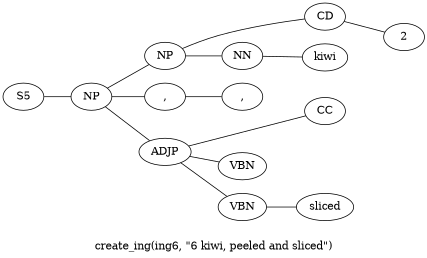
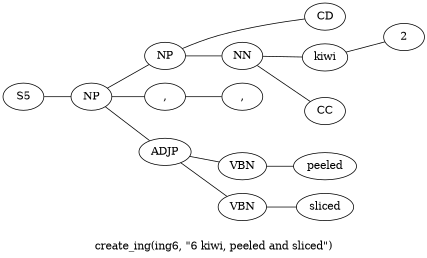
edge "CD" -- "2": now "kiwi" -- "2"
edge "CC" -- "ADJP": now "CC" -- "NN"
node "peeled": added
